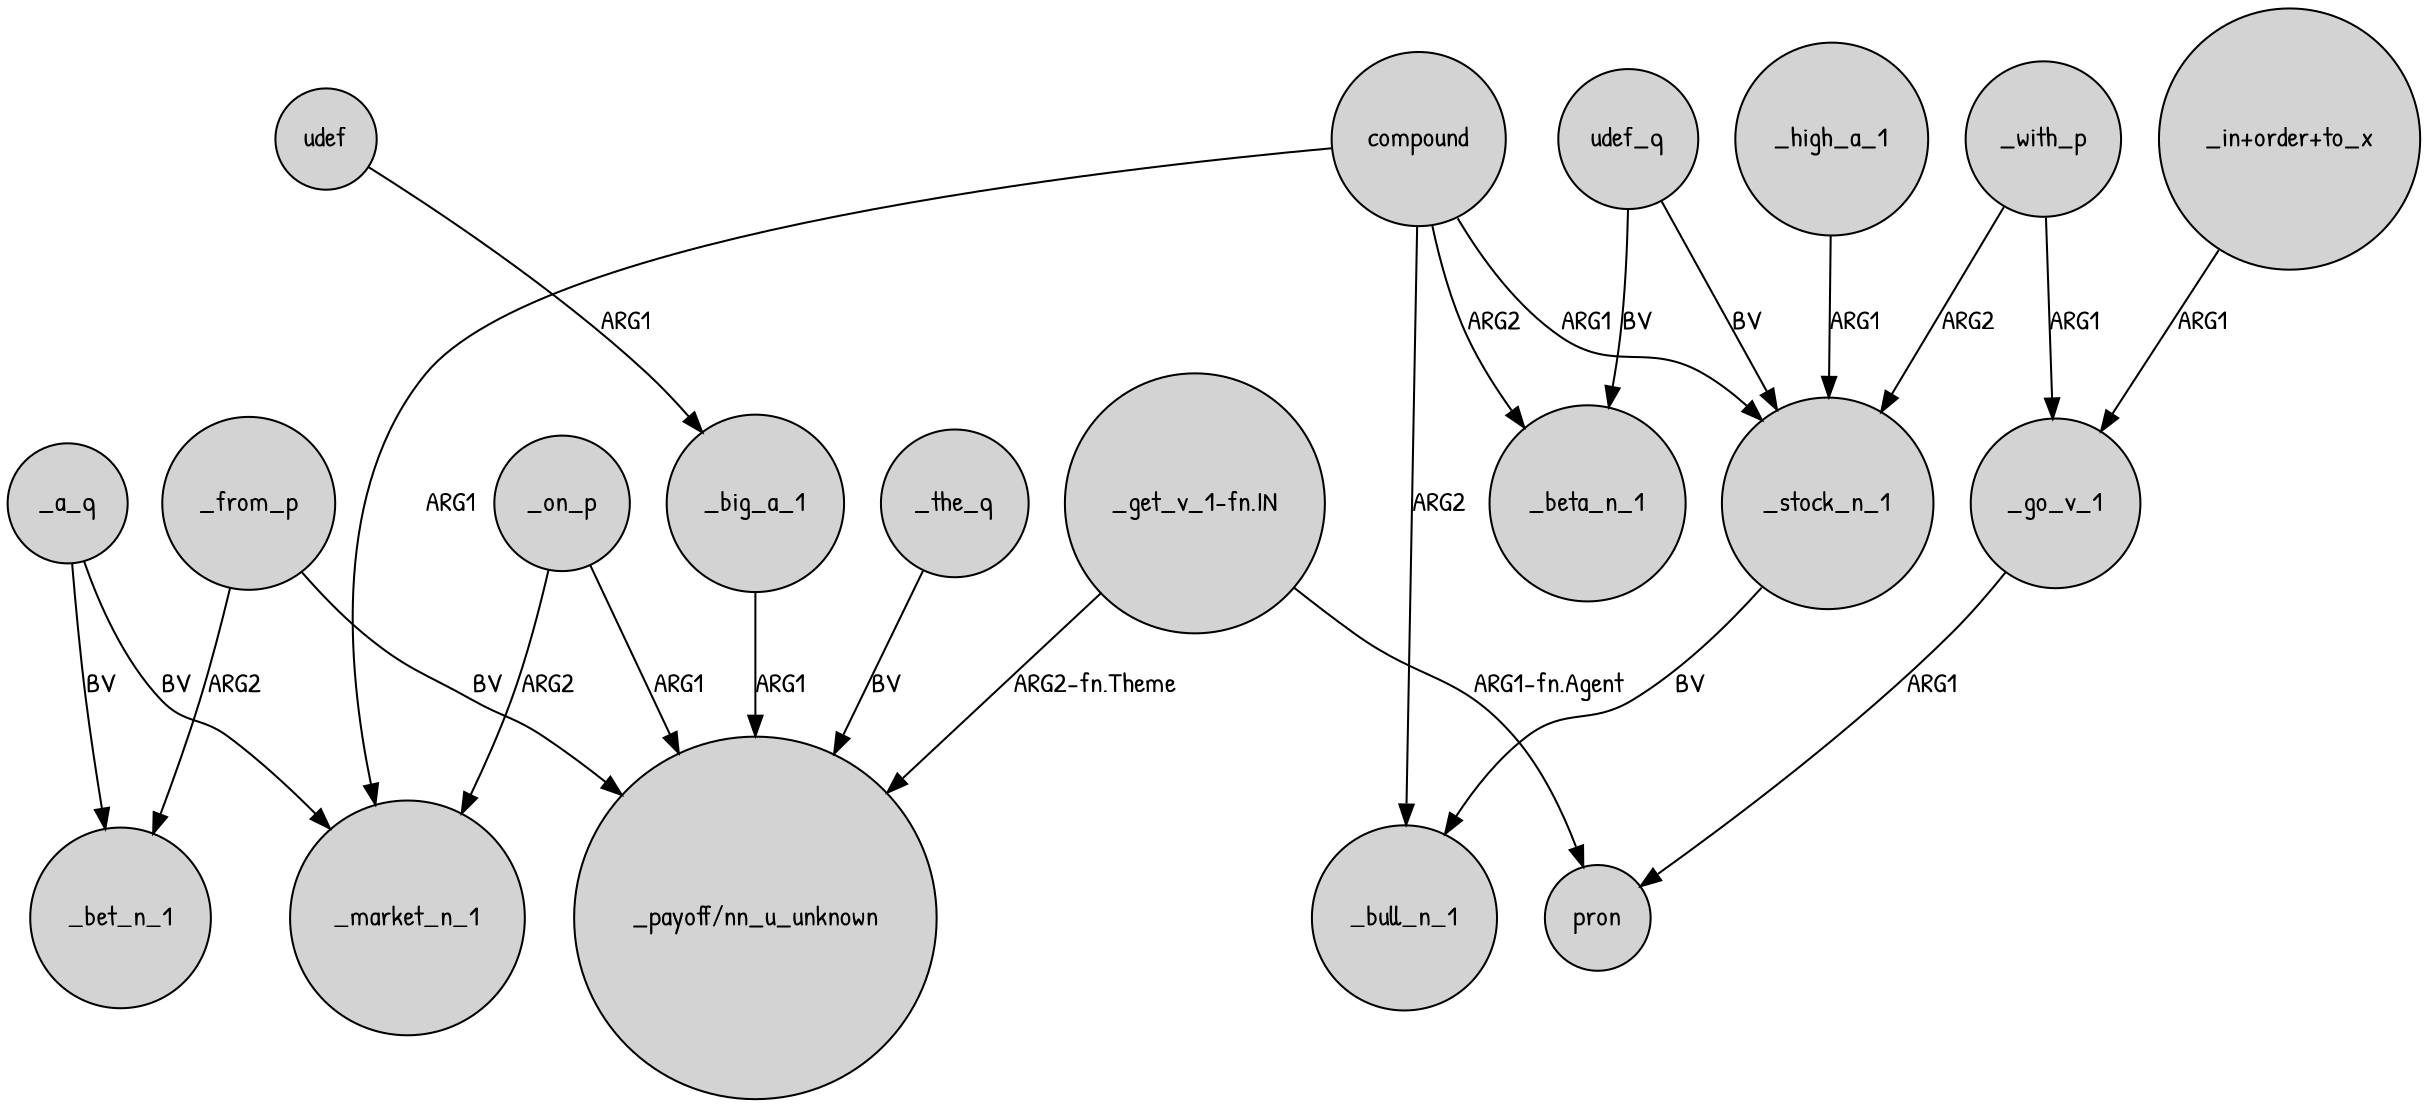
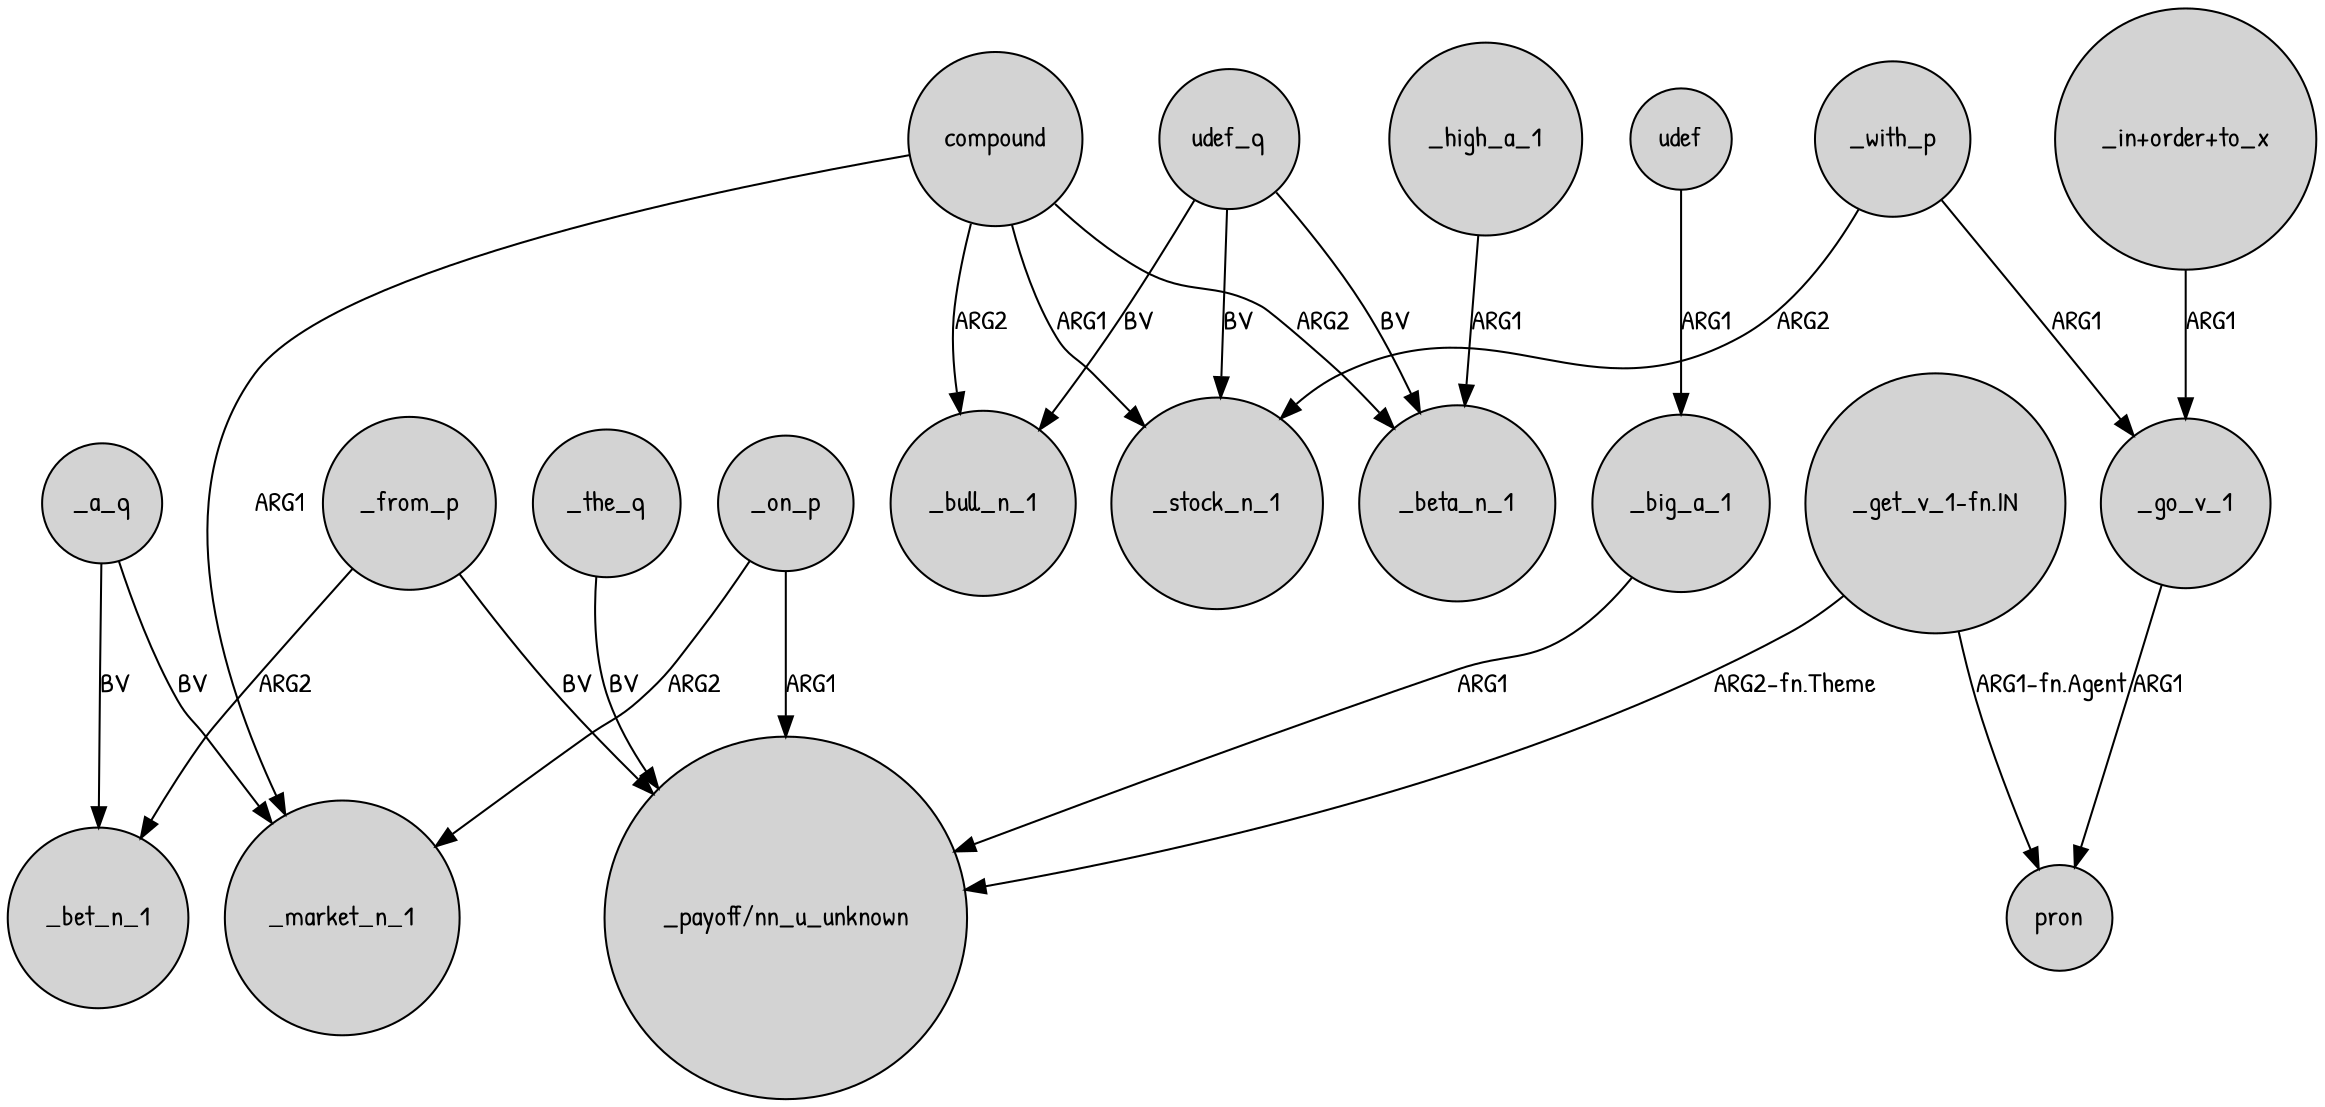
edge "_high_a_1" -> "_stock_n_1": now "_high_a_1" -> "_beta_n_1"
edge "_stock_n_1" -> "_bull_n_1": now "udef_q" -> "_bull_n_1"
